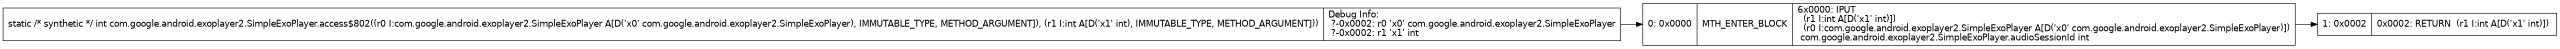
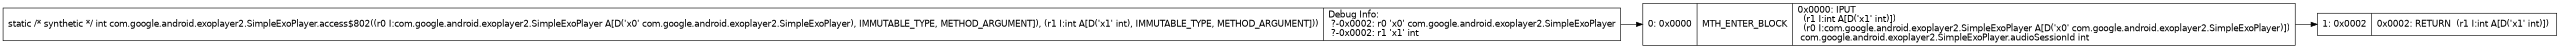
node "0: 0x0000": text "6x0000: IPUT" -> "0x0000: IPUT"
